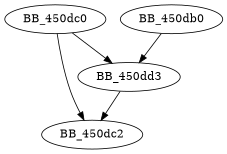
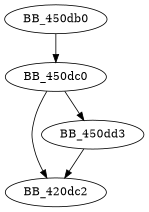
edge "BB_450db0" -> "BB_450dd3": now "BB_450db0" -> "BB_450dc0"
node "BB_450dc2": label "BB_450dc2" -> "BB_420dc2"
